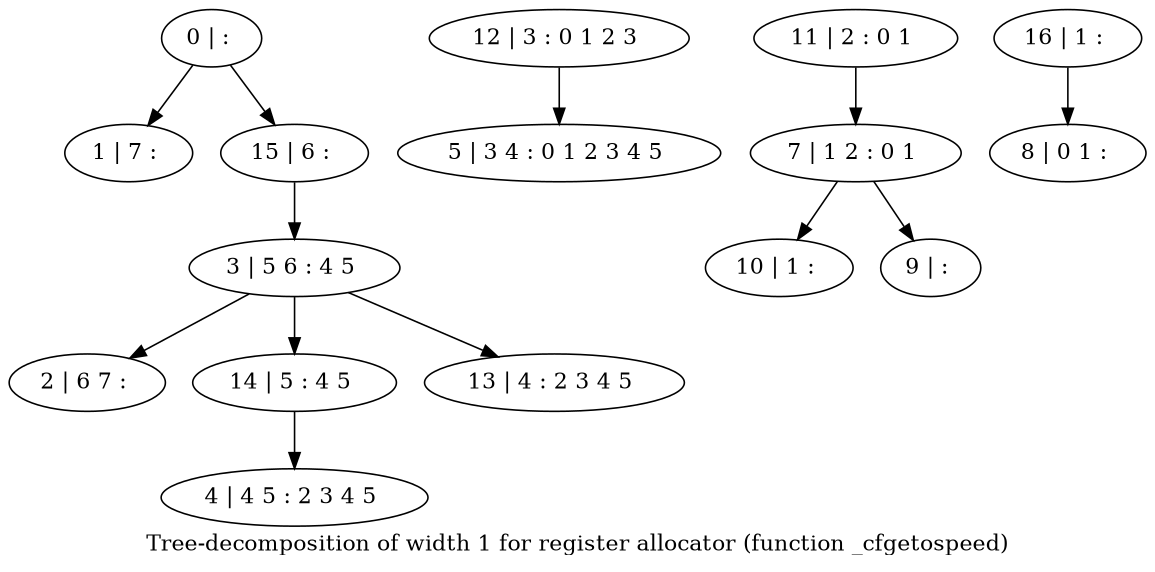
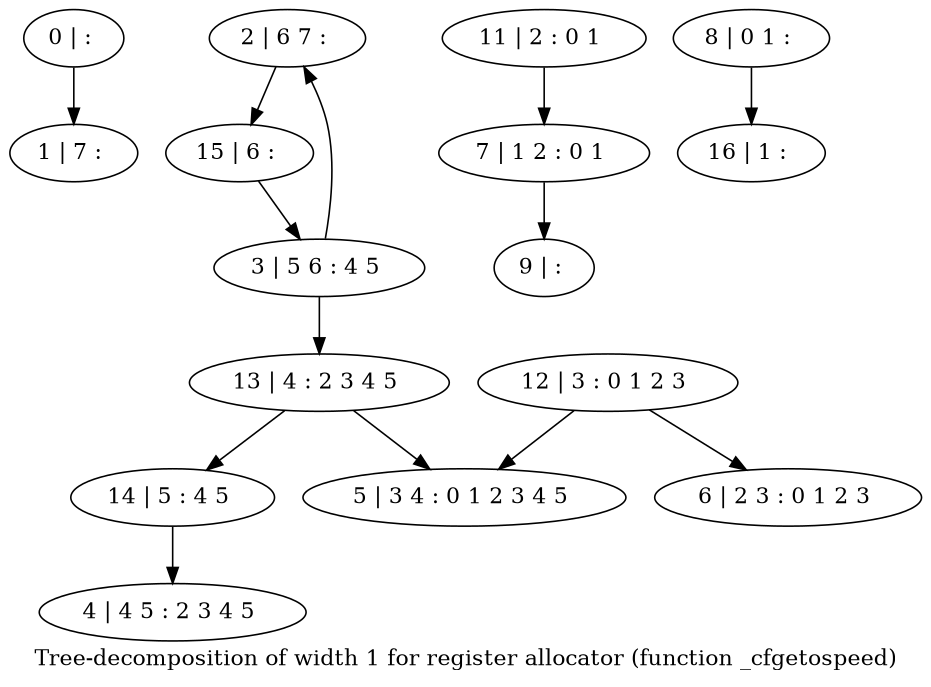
edge "0 | :" -> "15 | 6 :": now "2 | 6 7 :" -> "15 | 6 :"
edge "16 | 1 :" -> "8 | 0 1 :": reversed
node "10 | 1 :": removed
edge "3 | 5 6 : 4 5" -> "14 | 5 : 4 5": now "13 | 4 : 2 3 4 5" -> "14 | 5 : 4 5"
edge "13 | 4 : 2 3 4 5" -> "5 | 3 4 : 0 1 2 3 4 5": added
node "6 | 2 3 : 0 1 2 3": added
